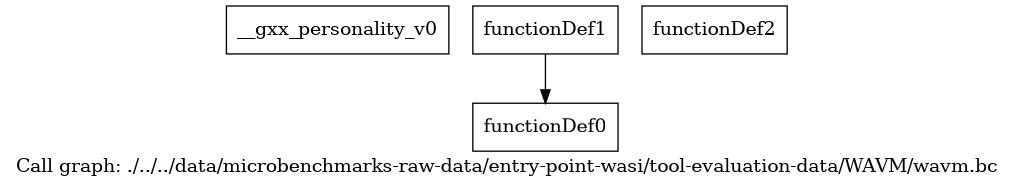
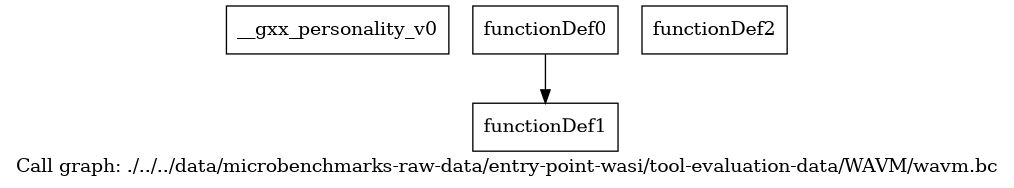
edge "functionDef1" -> "functionDef0": reversed
